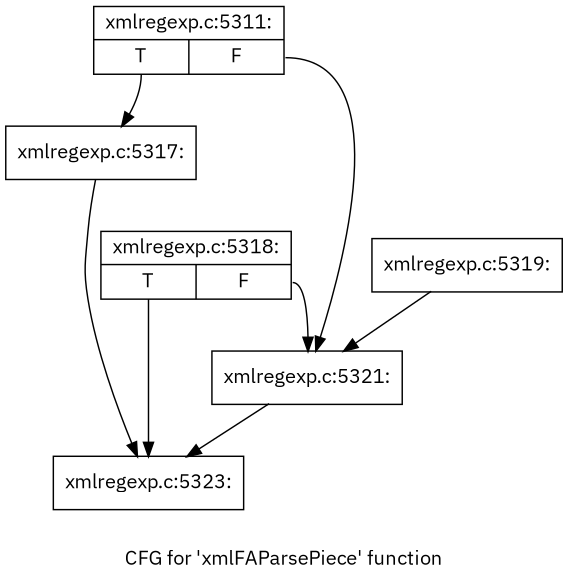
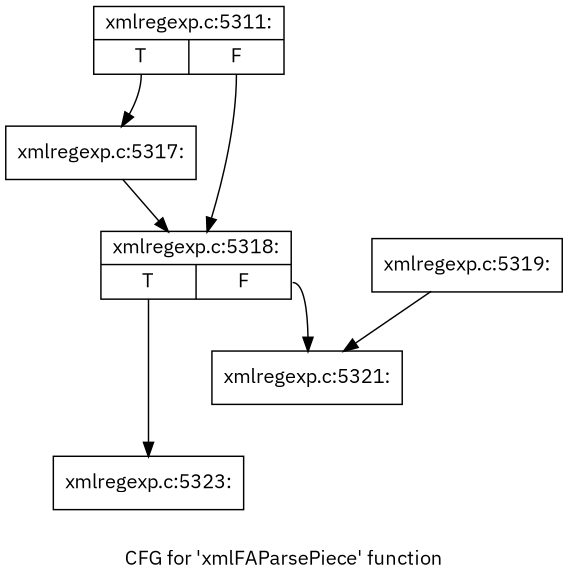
edge "xmlregexp.c:5311:" -> "xmlregexp.c:5321:": now "xmlregexp.c:5311:" -> "xmlregexp.c:5318:"
edge "xmlregexp.c:5317:" -> "xmlregexp.c:5323:": now "xmlregexp.c:5317:" -> "xmlregexp.c:5318:"
edge "xmlregexp.c:5321:" -> "xmlregexp.c:5323:": removed
